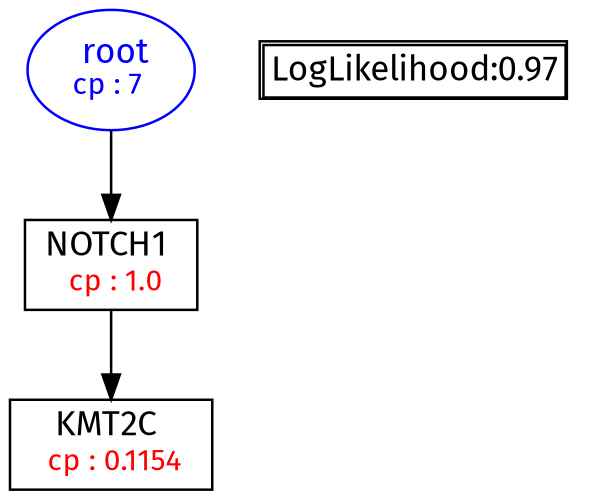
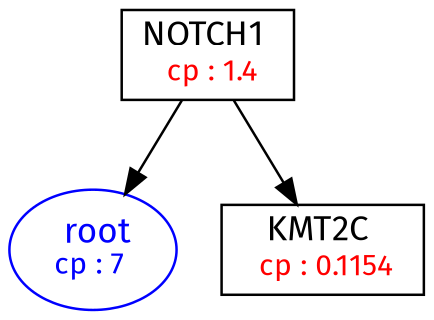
node "LogLikelihood:0.97": removed
edge "root" -> "NOTCH1": reversed
node "NOTCH1": text "cp : 1.0" -> "cp : 1.4"
